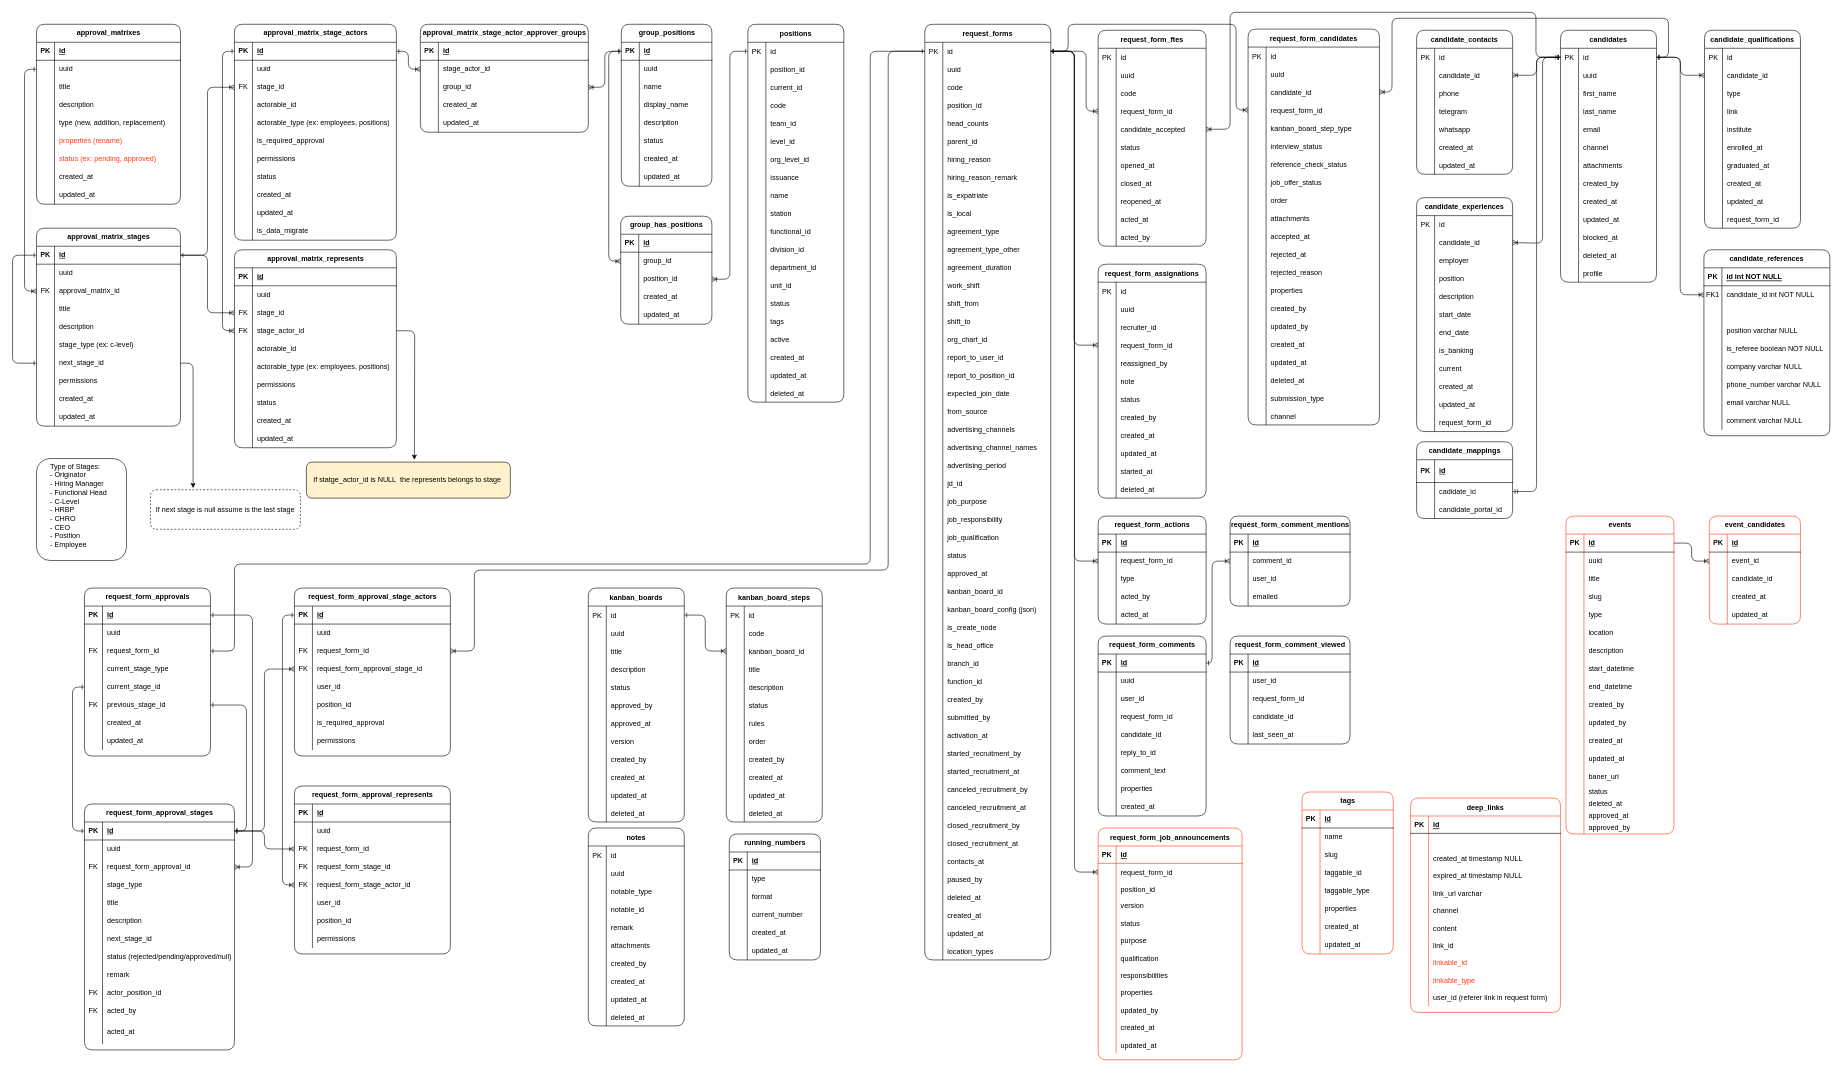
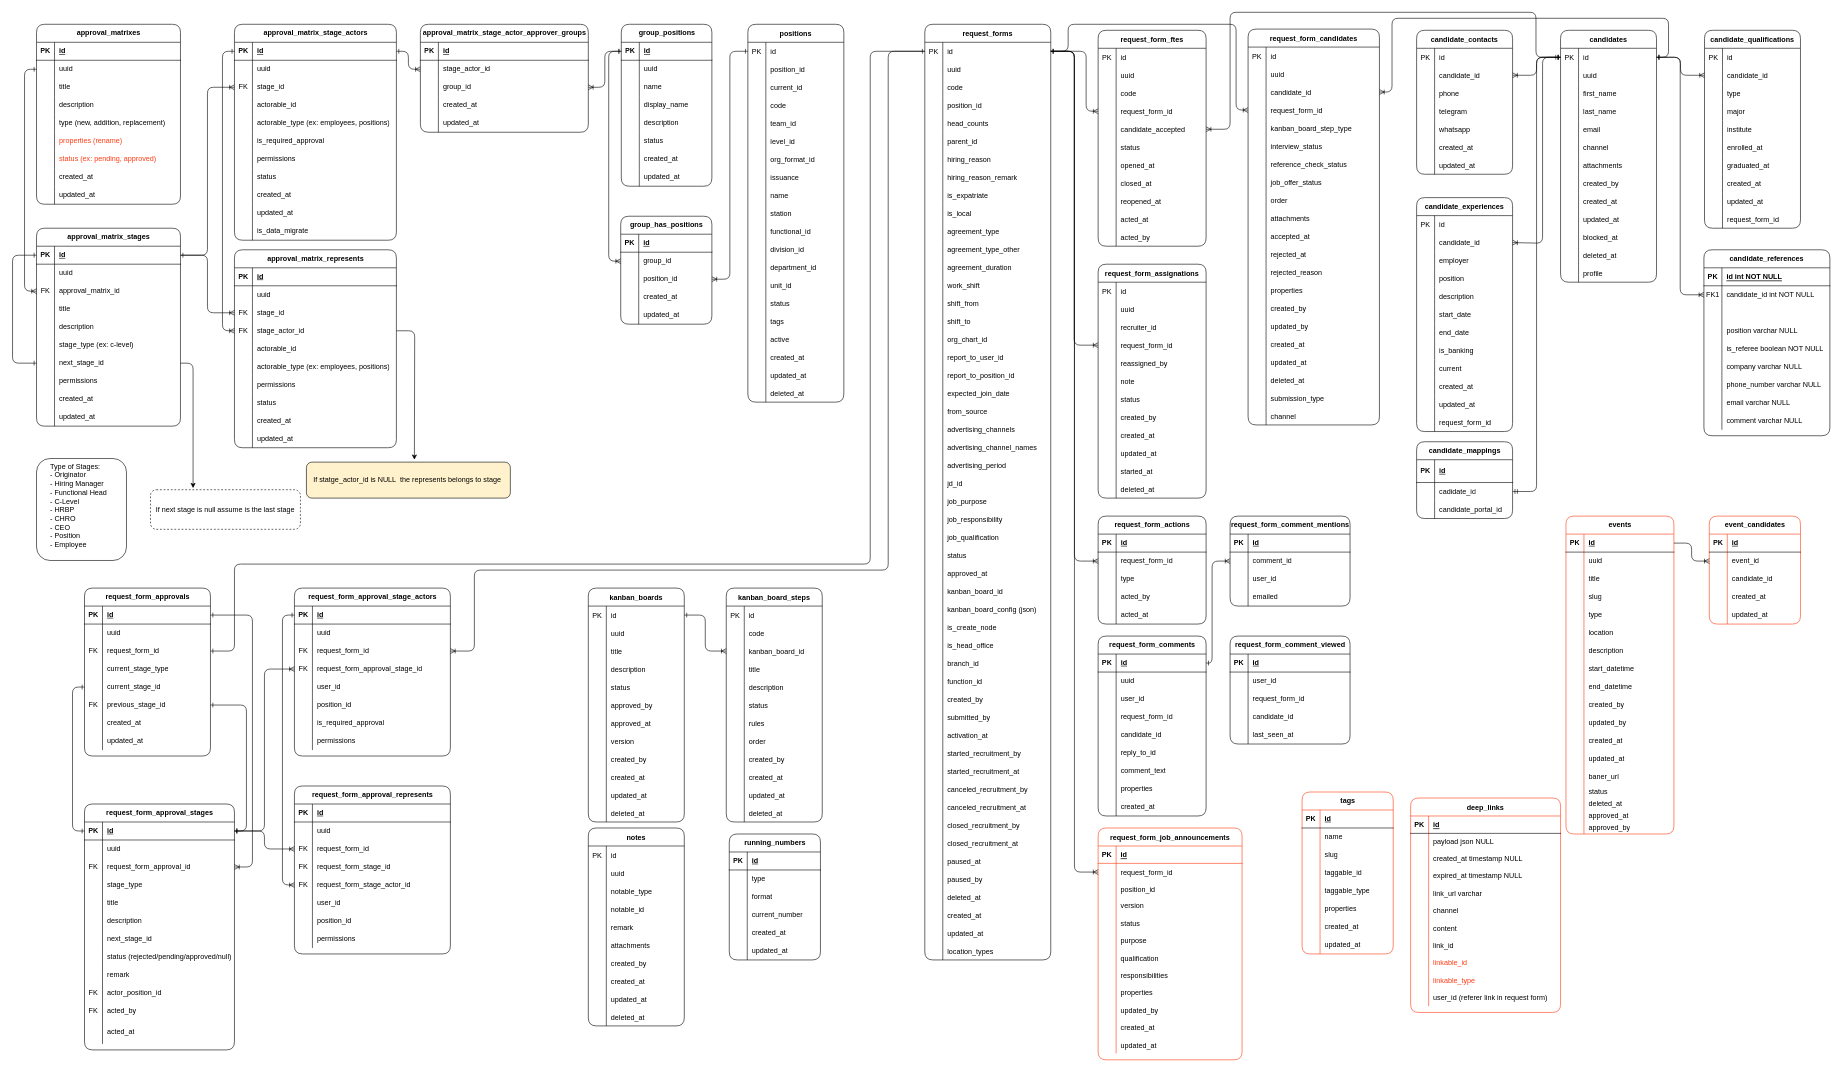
node "link": label "link" -> "major"
node "org_level_id": label "org_level_id" -> "org_format_id"
node "payload json NULL": added
node "contacts_at": label "contacts_at" -> "paused_at"
